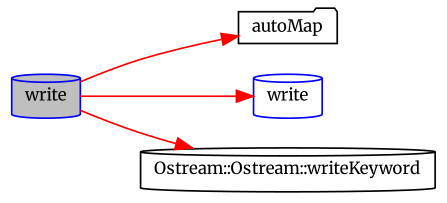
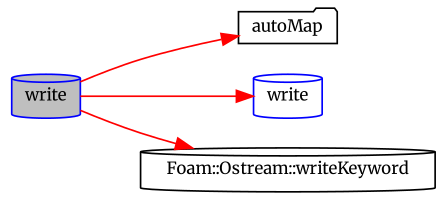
node "Ostream::Ostream::writeKeyword": label "Ostream::Ostream::writeKeyword" -> "Foam::Ostream::writeKeyword"
